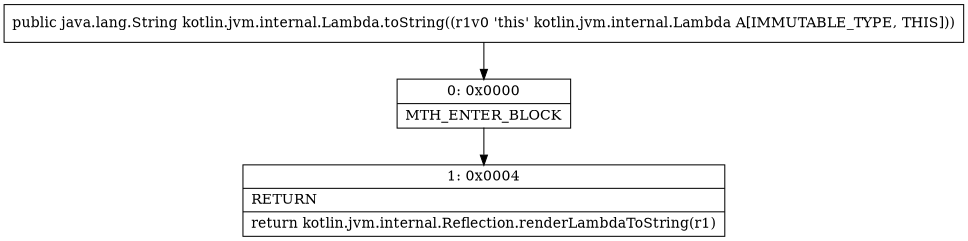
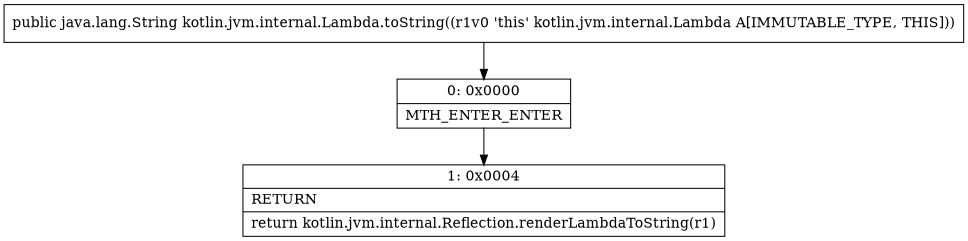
node "0: 0x0000": text "MTH_ENTER_BLOCK" -> "MTH_ENTER_ENTER"
